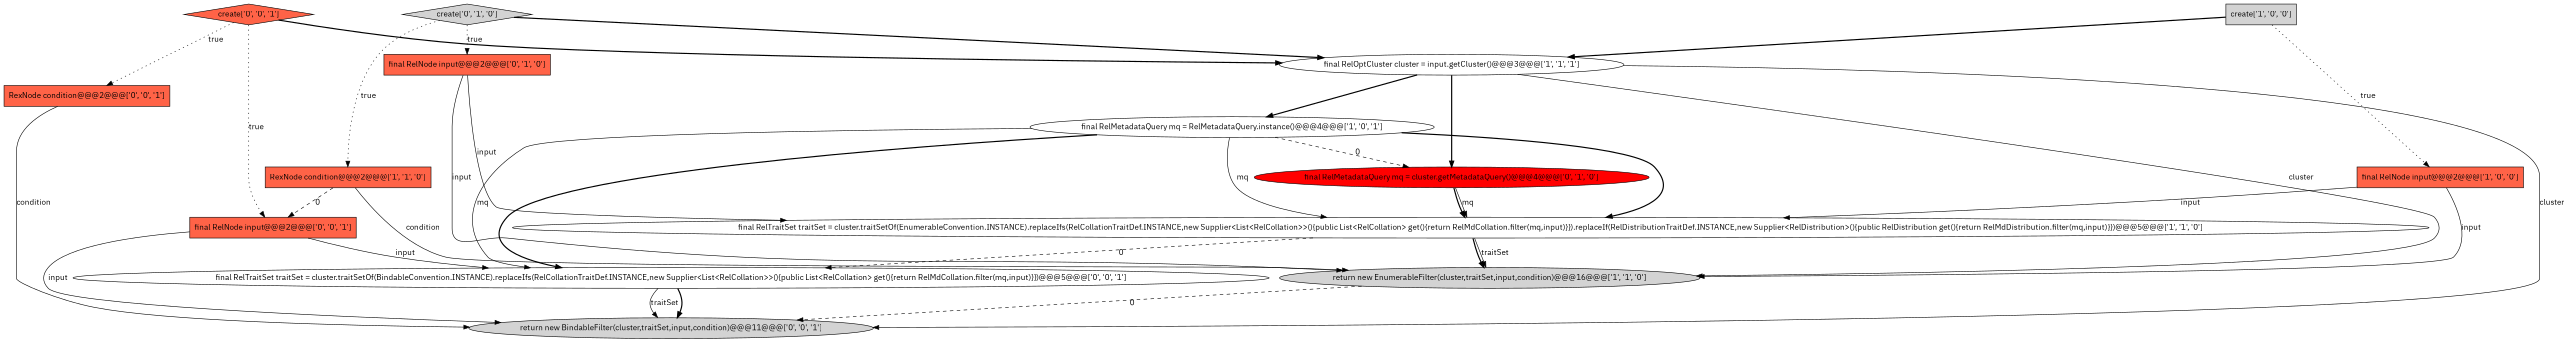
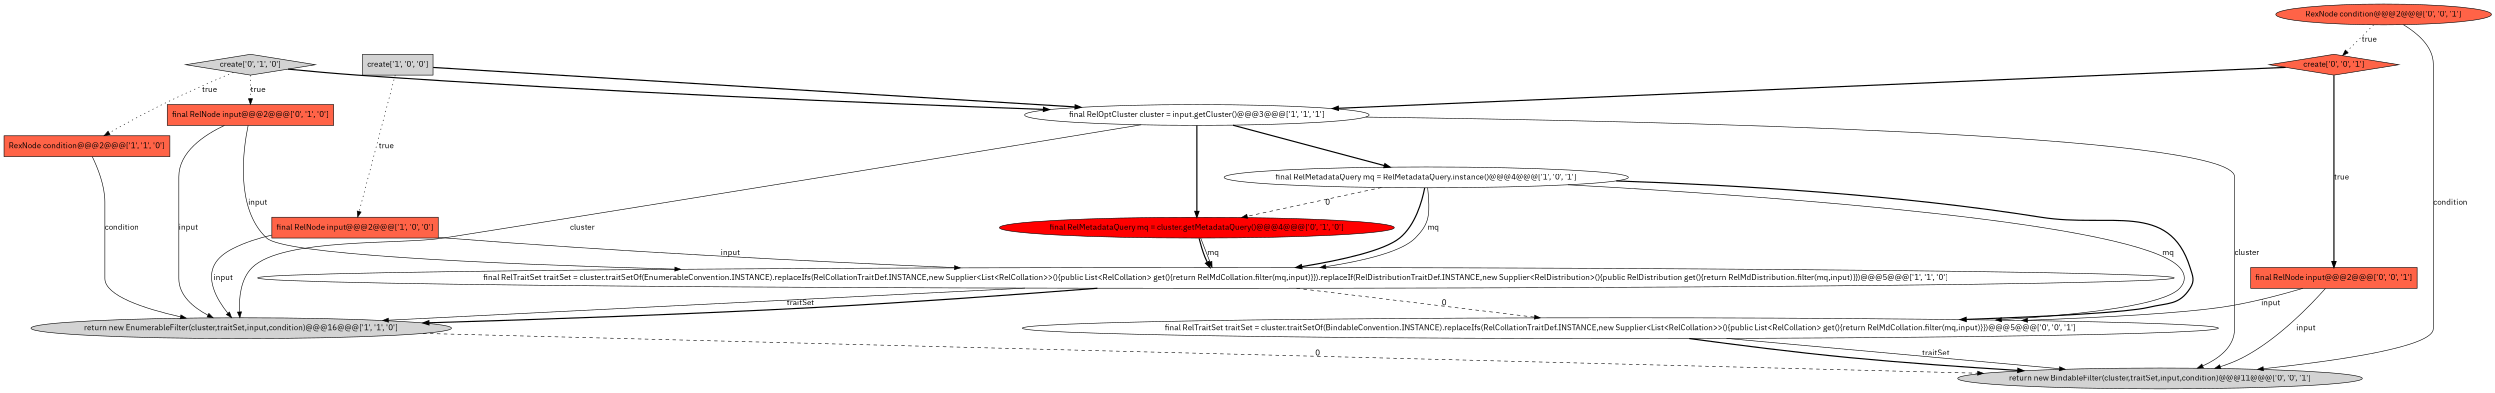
edge "create['0', '0', '1']" -> "RexNode condition@@@2@@@['0', '0', '1']": reversed
node "RexNode condition@@@2@@@['0', '0', '1']": shape box -> ellipse
edge "create['0', '0', '1']" -> "final RelNode input@@@2@@@['0', '0', '1']": style dotted -> bold
edge "RexNode condition@@@2@@@['1', '1', '0']" -> "final RelNode input@@@2@@@['0', '0', '1']": removed, label "0"
